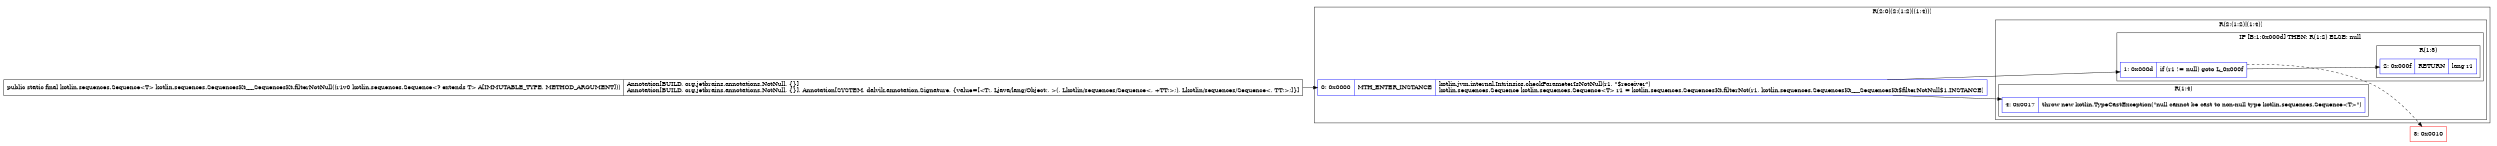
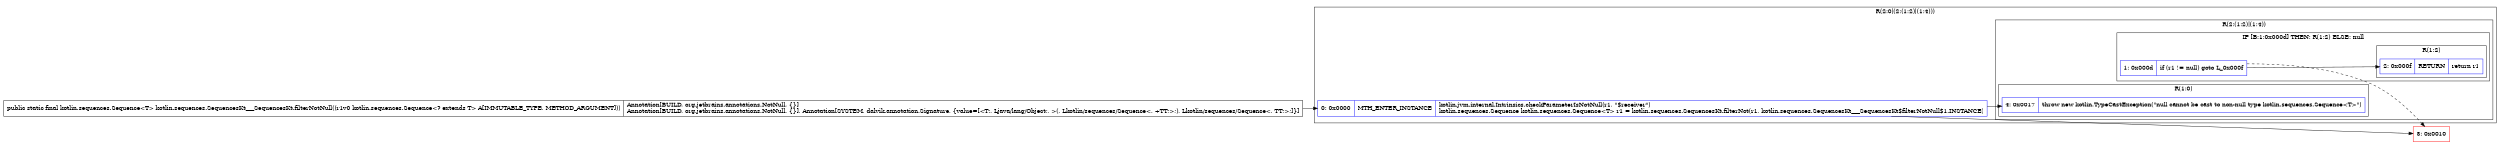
cluster "R(1:5)": label "R(1:5)" -> "R(1:2)"
node "2: 0x000f": text "lang r1" -> "return r1"
edge "0: 0x0000" -> "1: 0x000d": now "0: 0x0000" -> "3: 0x0010"
cluster "R(1:4)": label "R(1:4)" -> "R(1:0)"
